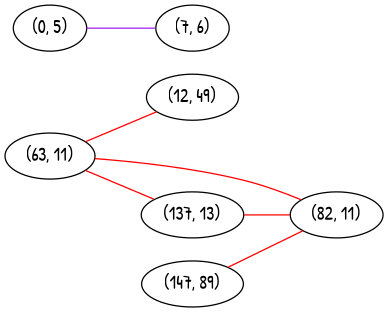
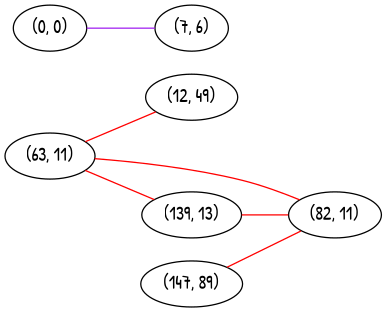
node "(0, 5)": label "(0, 5)" -> "(0, 0)"
node "(137, 13)": label "(137, 13)" -> "(139, 13)"
